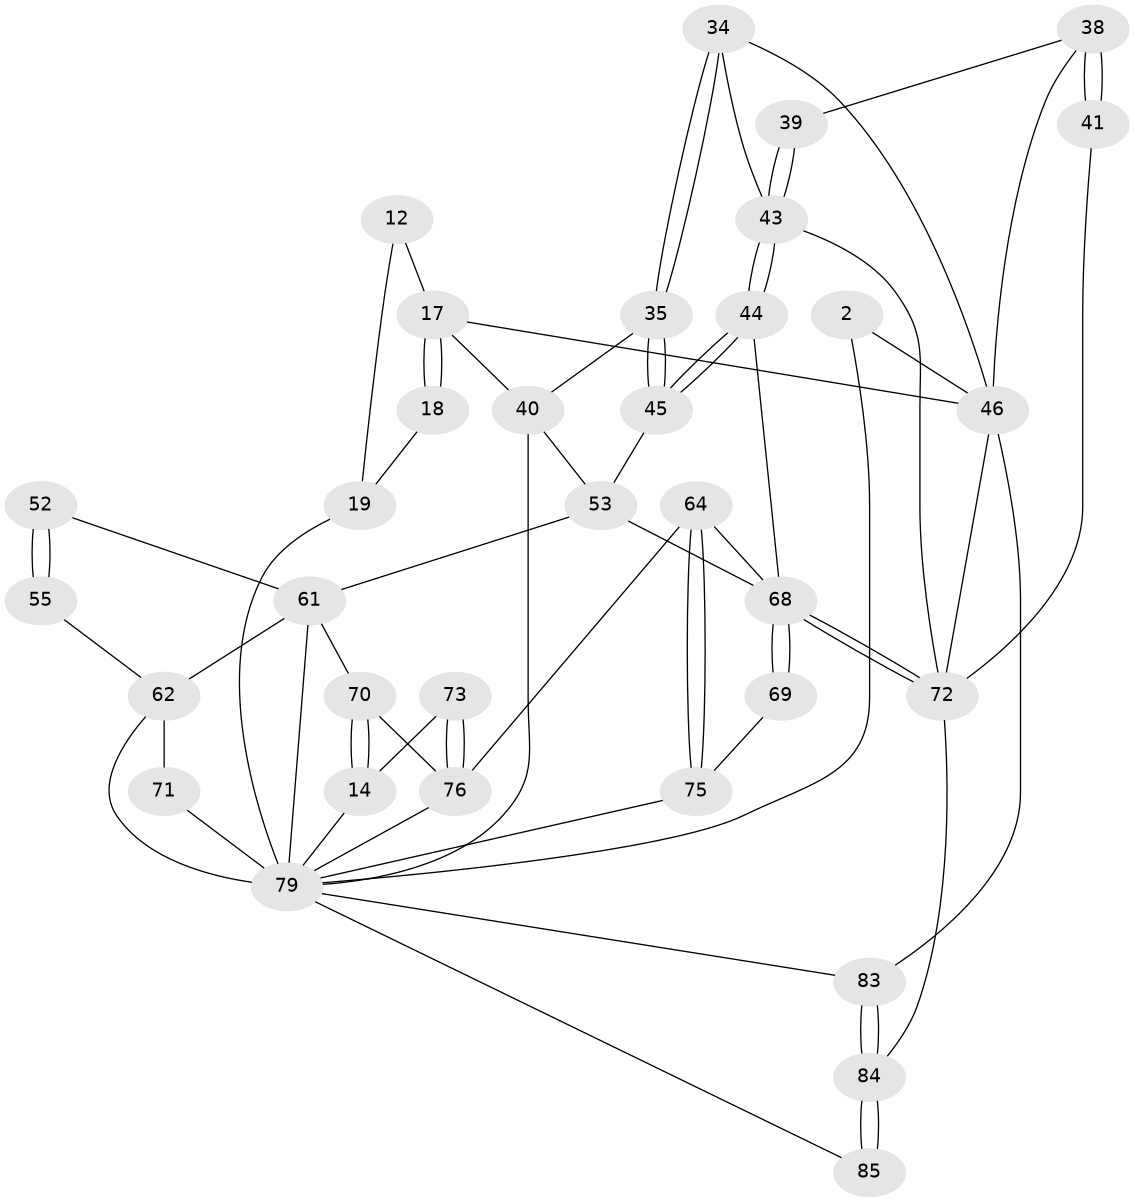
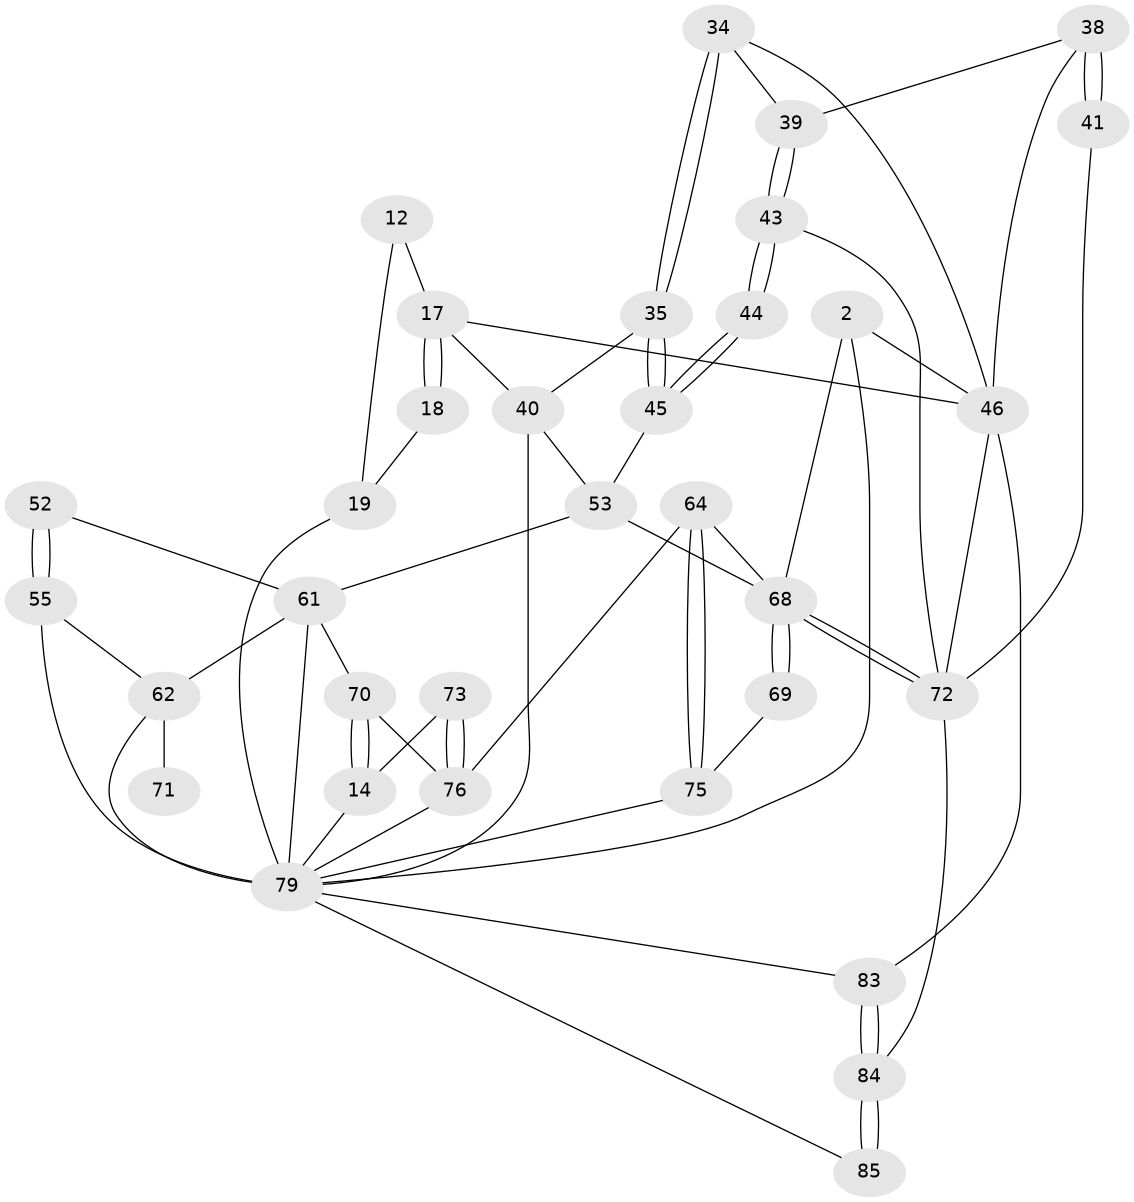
edge "34" -- "43": now "34" -- "39"
edge "44" -- "68": now "2" -- "68"
edge "71" -- "79": now "55" -- "79"
